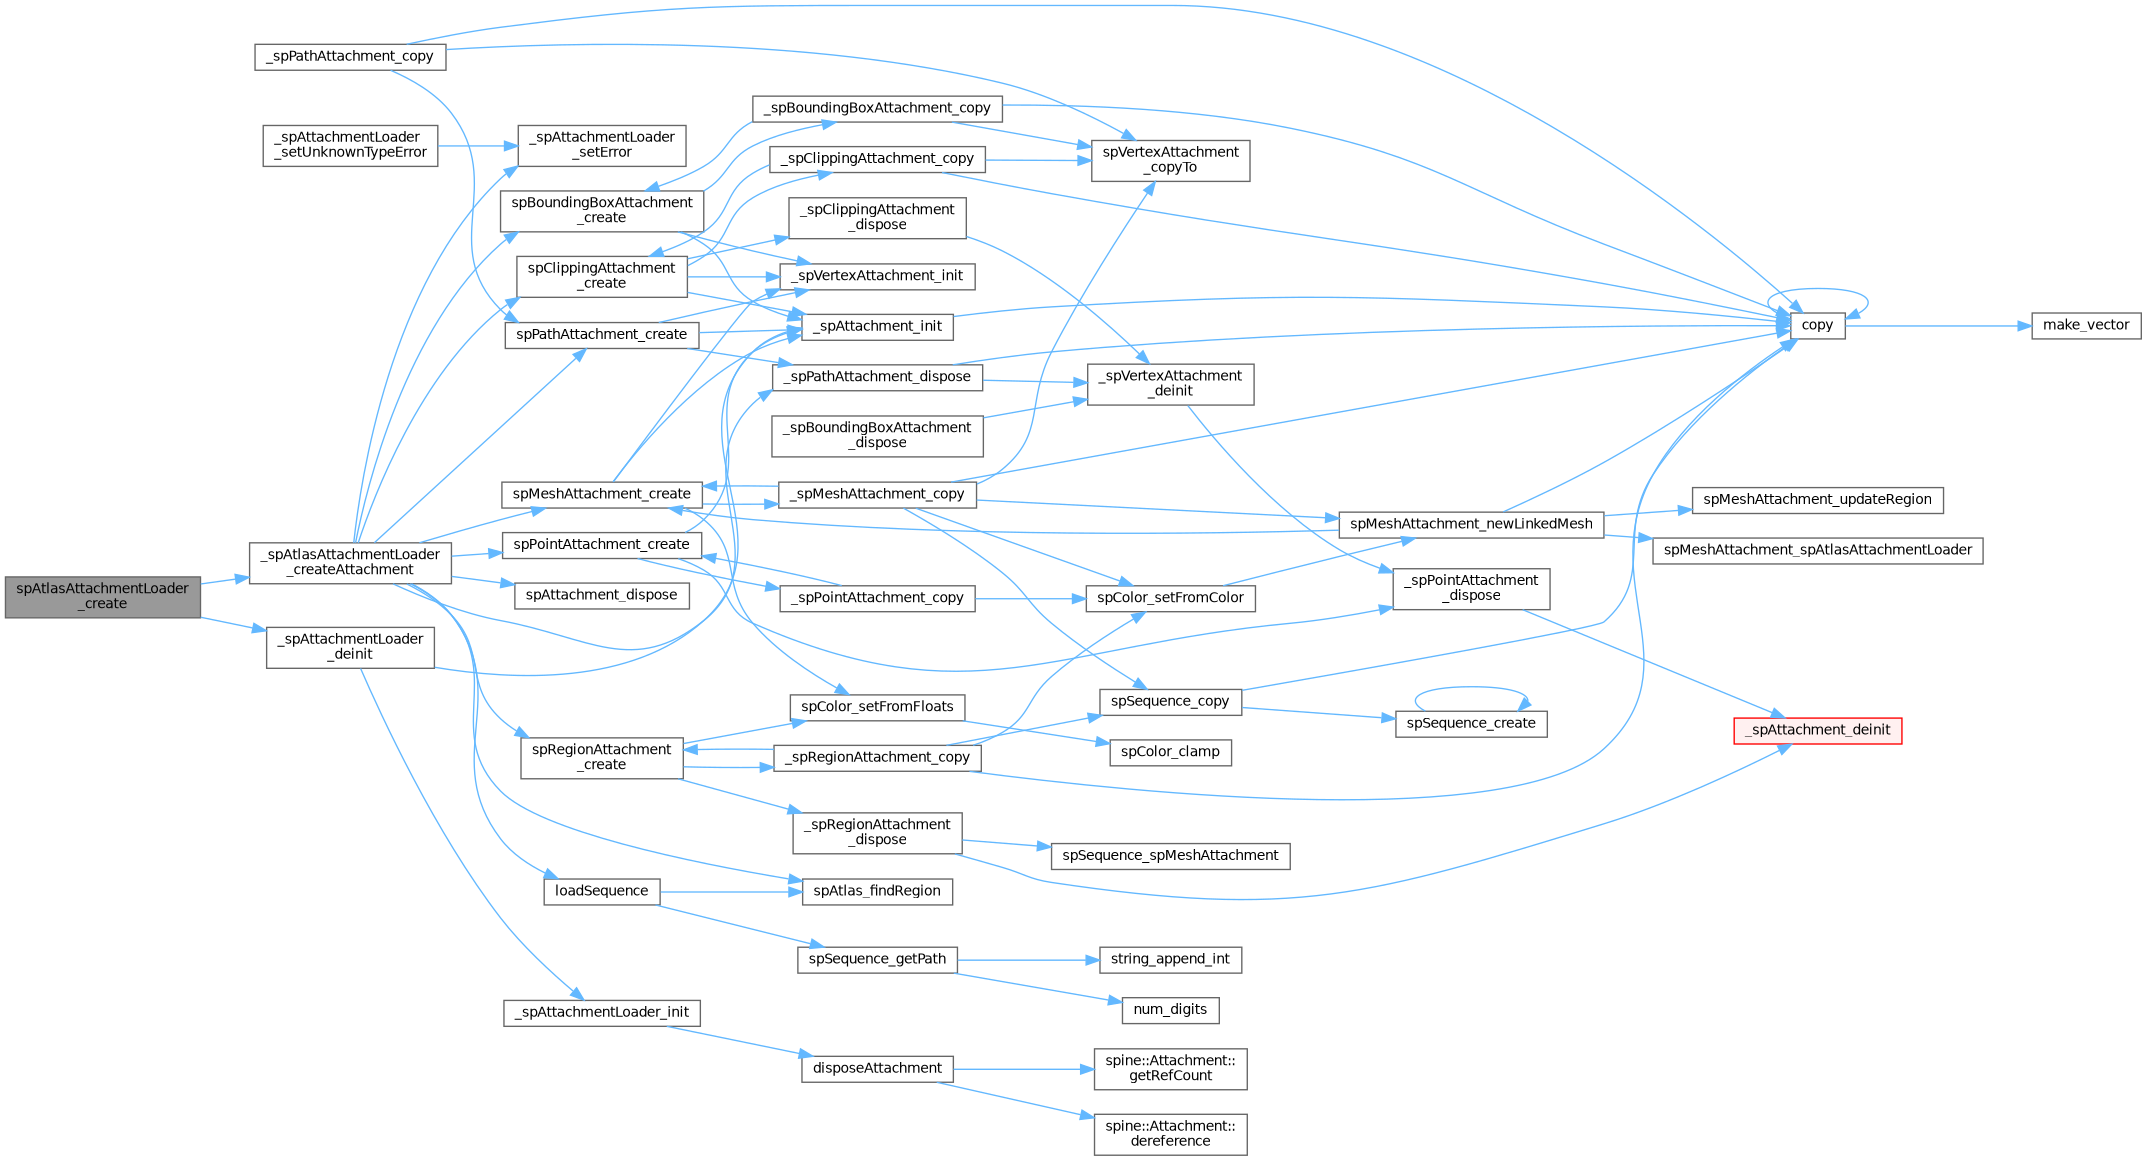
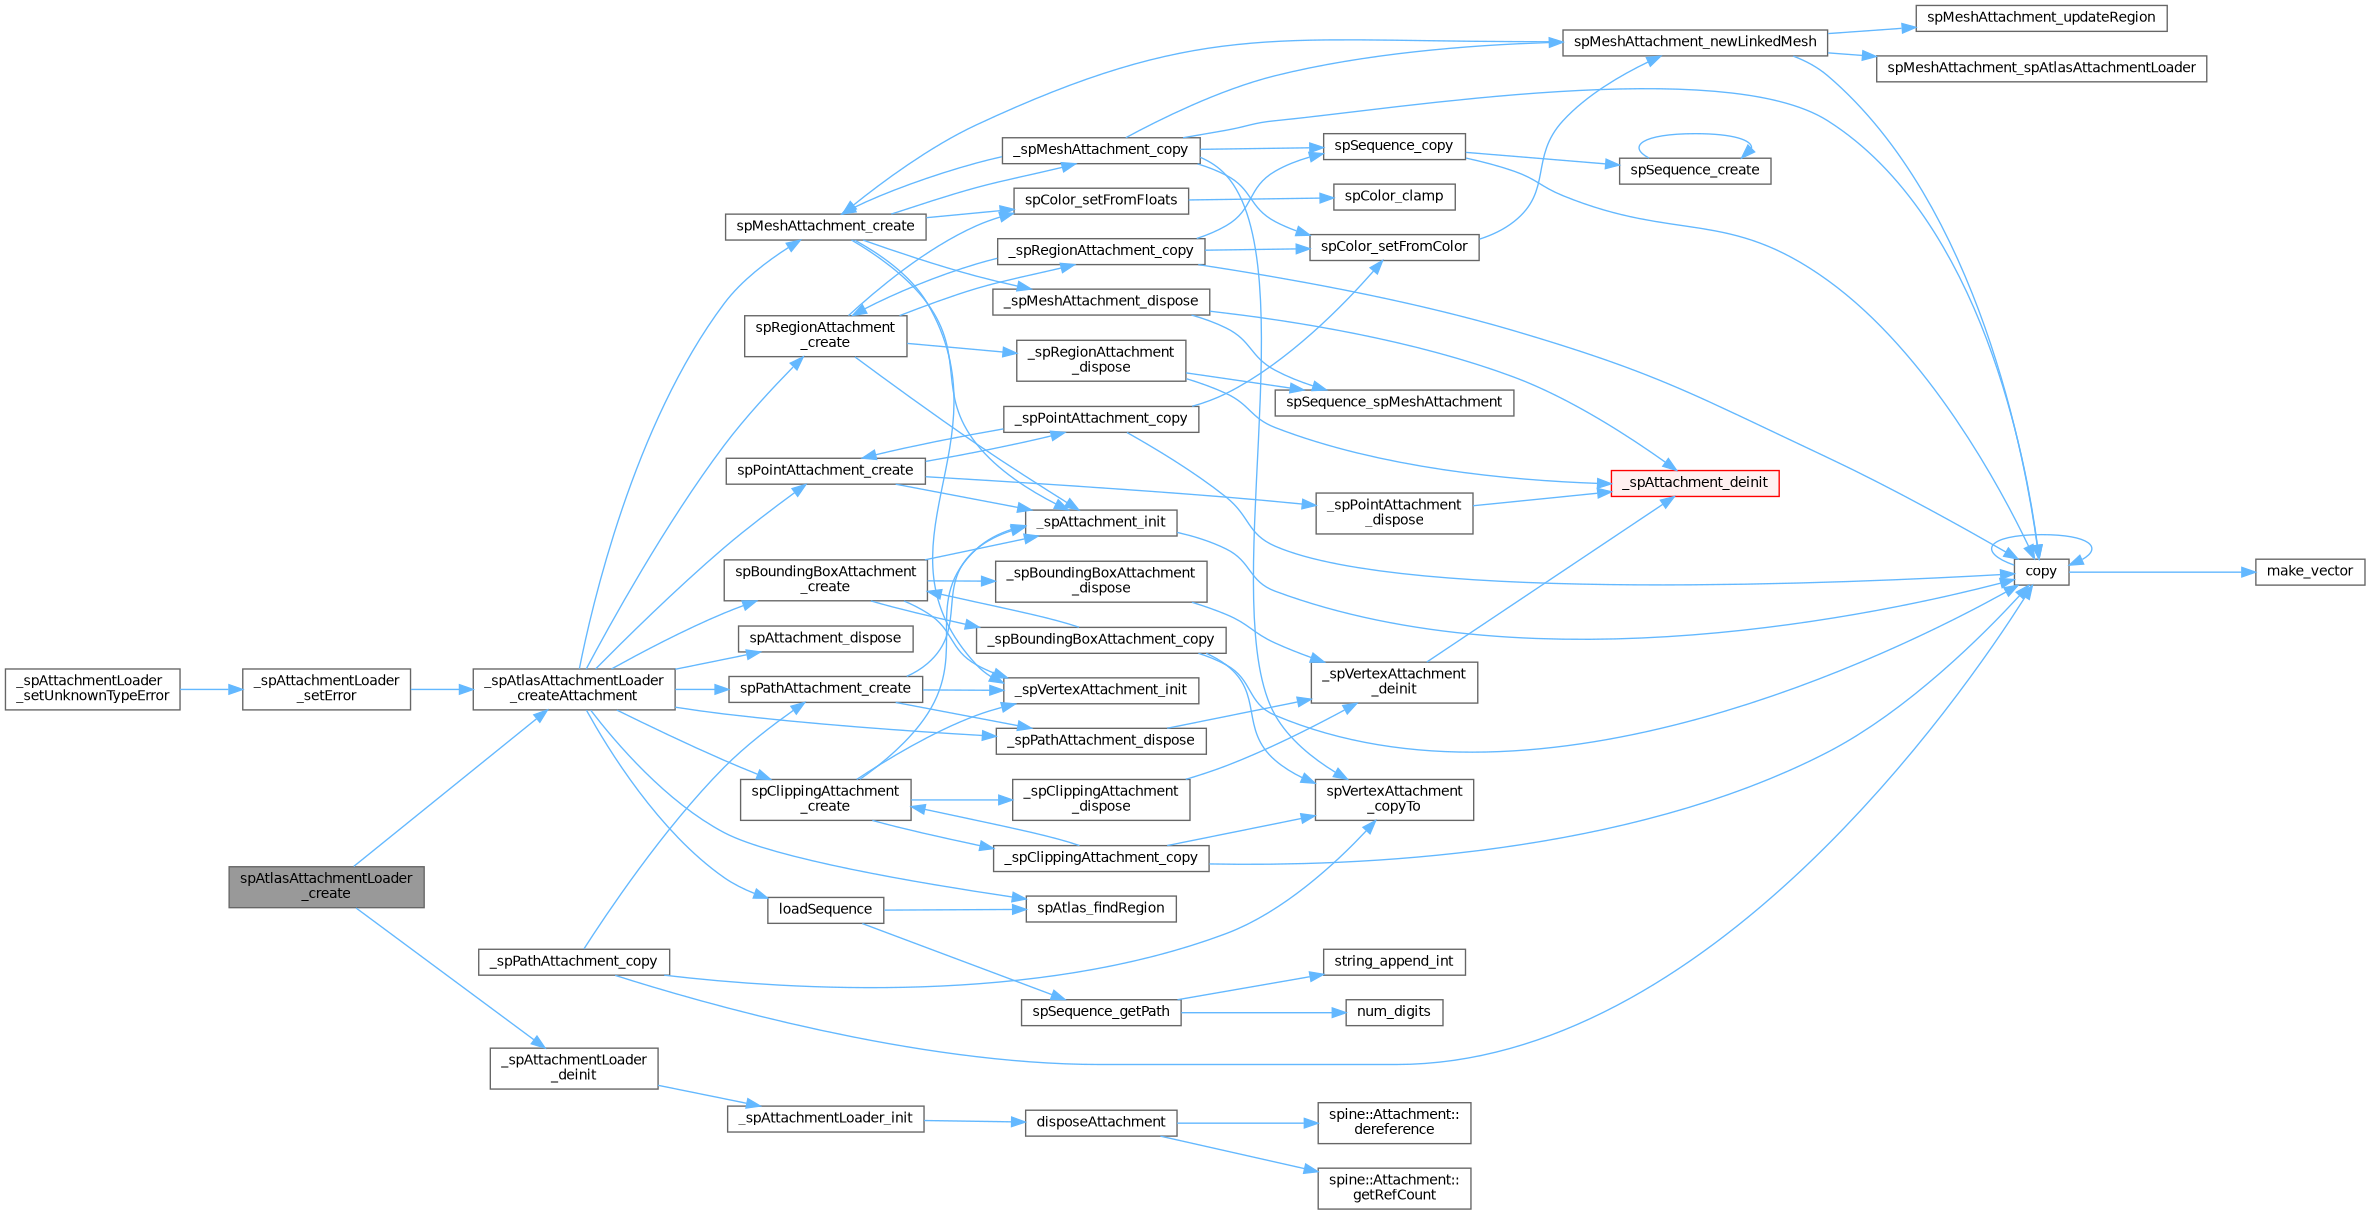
node "_spMeshAttachment_dispose": added
edge "_spPathAttachment_dispose" -> "copy": now "_spPointAttachment_copy" -> "copy"
edge "_spAtlasAttachmentLoader _createAttachment" -> "_spAttachmentLoader _setError": reversed
edge "_spVertexAttachment _deinit" -> "_spPointAttachment _dispose": now "_spVertexAttachment _deinit" -> "_spAttachment_deinit"
edge "spBoundingBoxAttachment _create" -> "_spBoundingBoxAttachment _dispose": added
edge "_spAttachmentLoader _deinit" -> "_spAttachment_init": now "spRegionAttachment _create" -> "_spAttachment_init"
